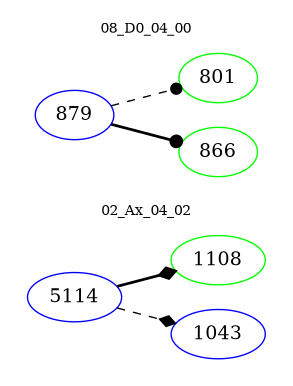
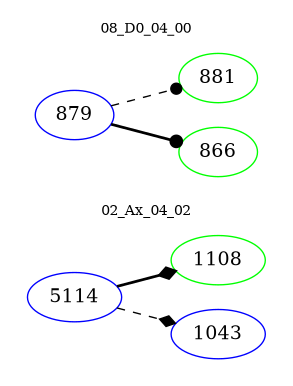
node "801": label "801" -> "881"
